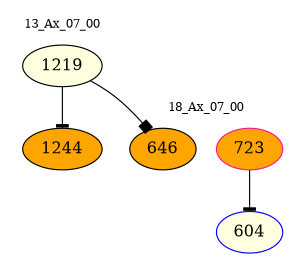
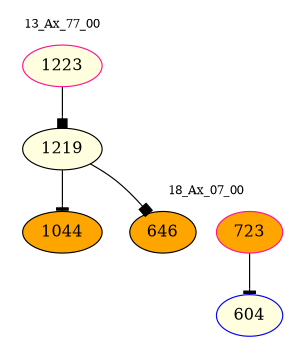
cluster "13_Ax_07_00": label "13_Ax_07_00" -> "13_Ax_77_00"
node "1223": added
node "1244": label "1244" -> "1044"
